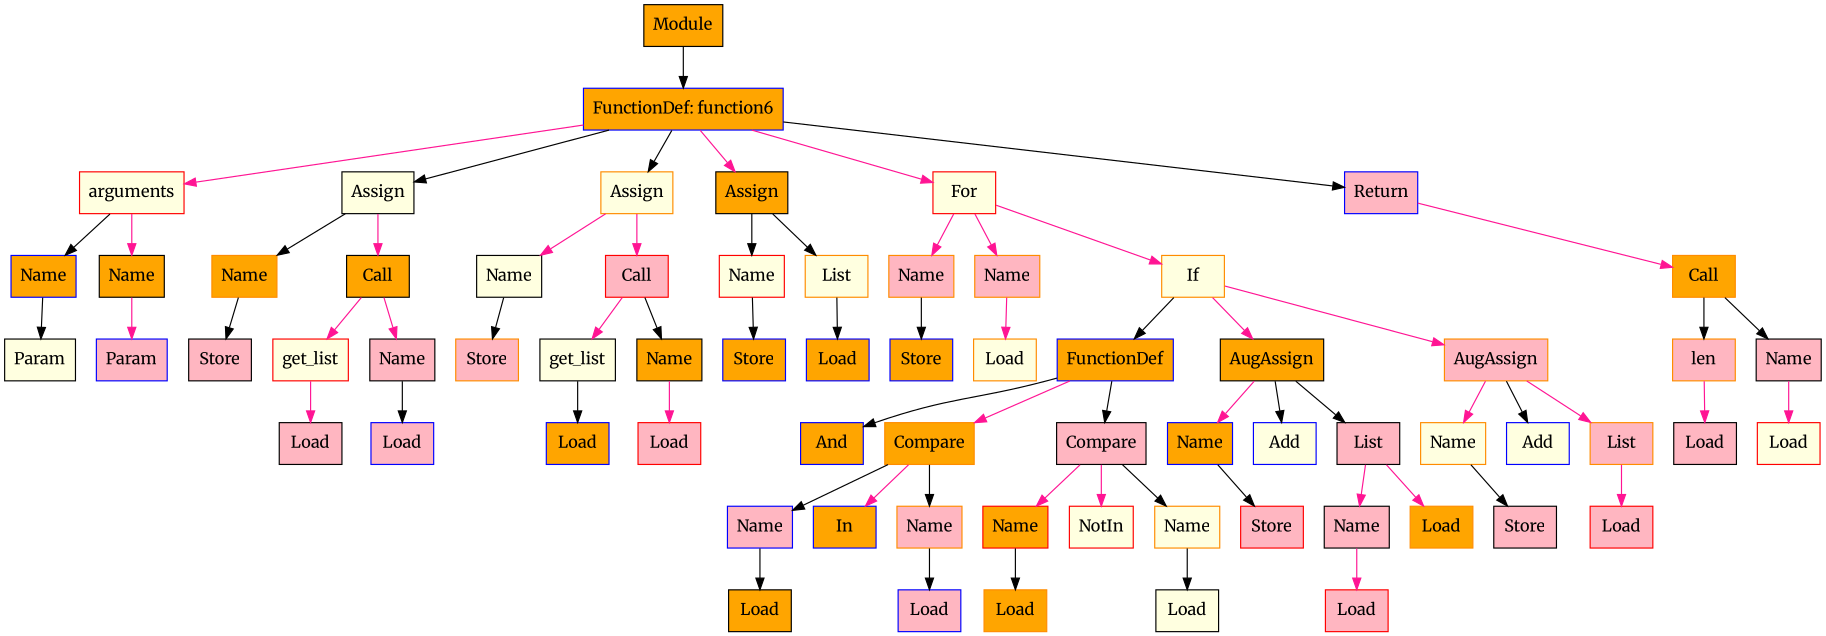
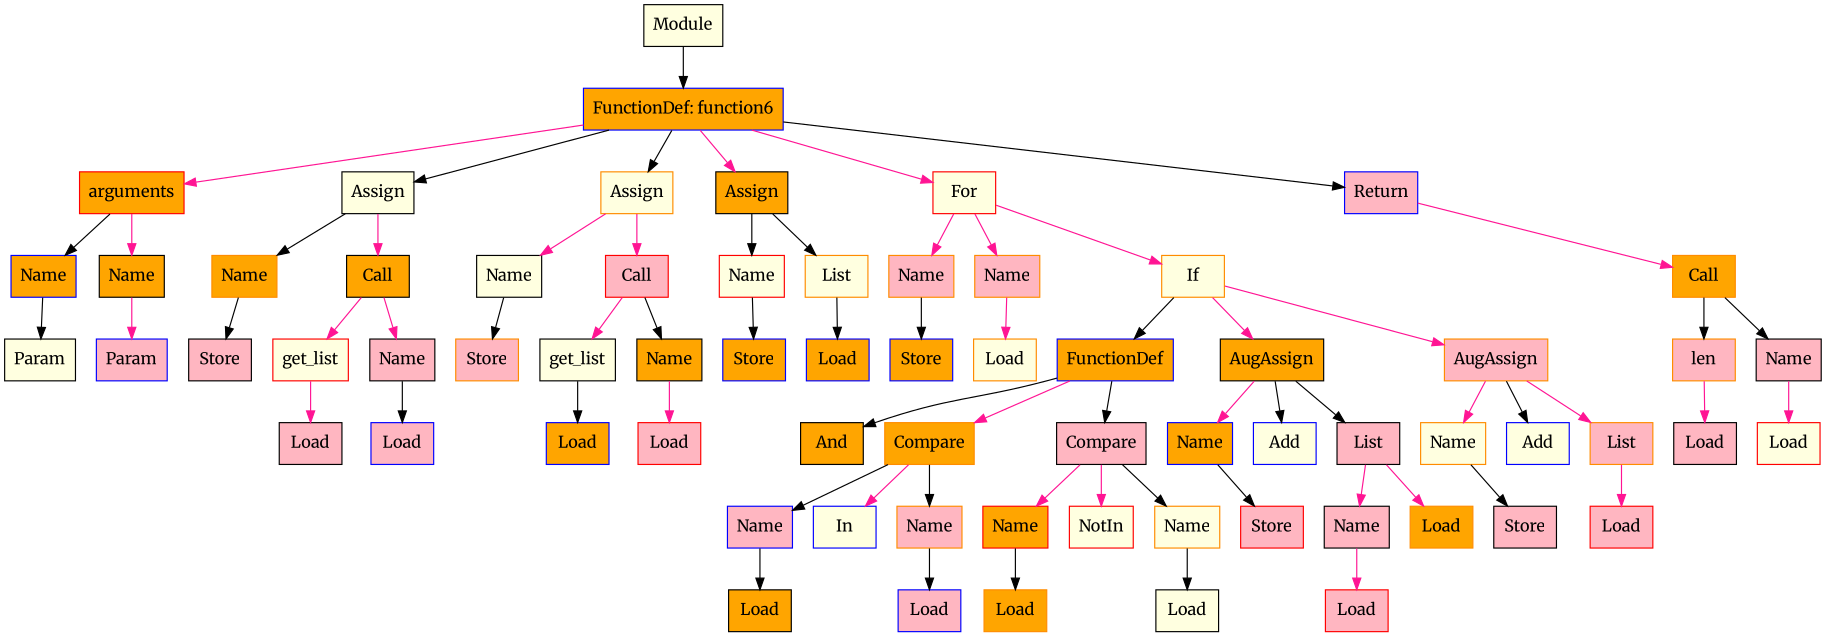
node "Module": fillcolor orange -> lightyellow
node "arguments": fillcolor lightyellow -> orange
node "And": color blue -> black
node "In": fillcolor orange -> lightyellow
